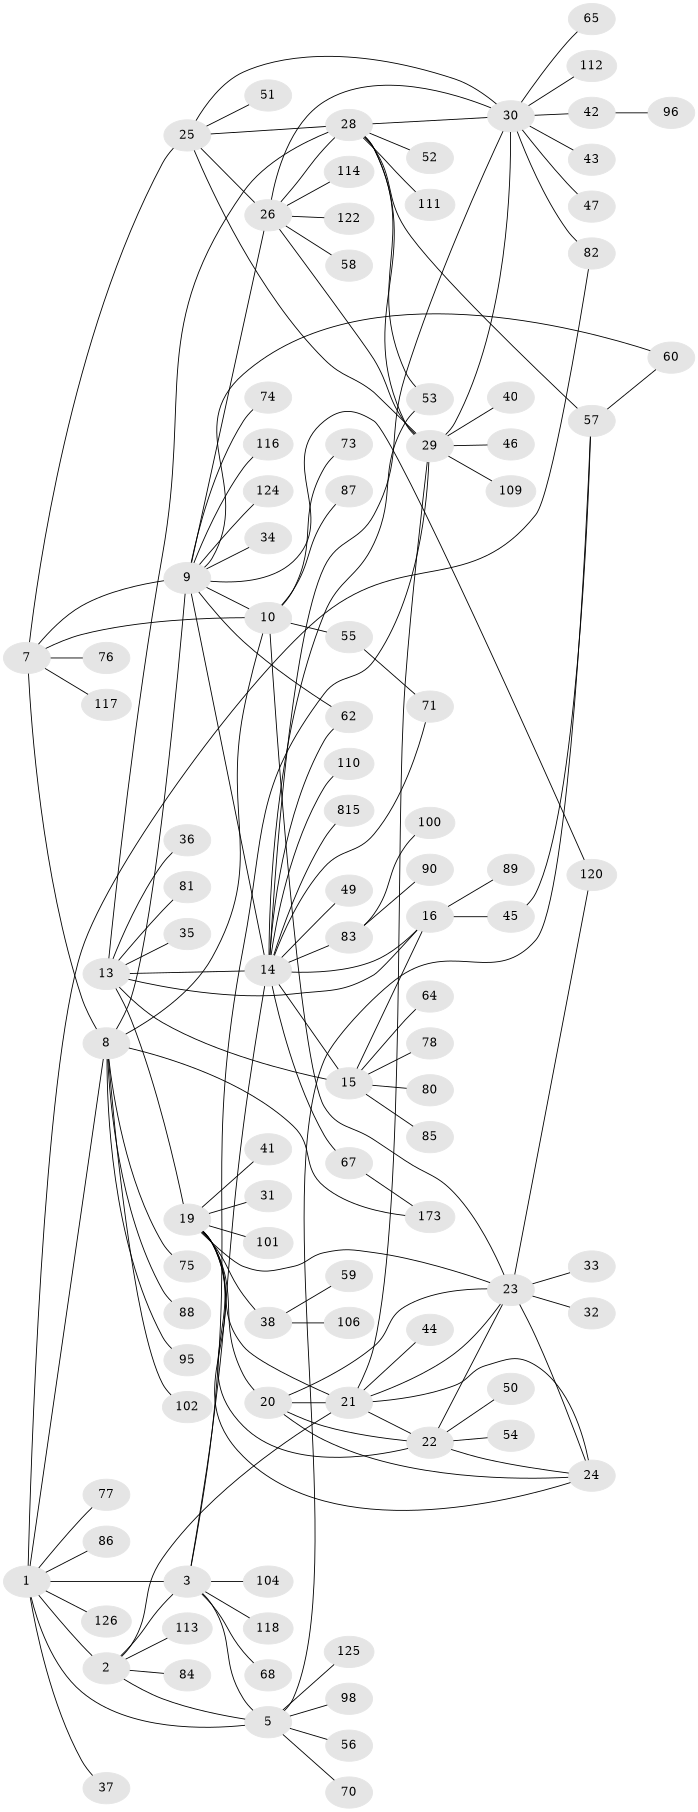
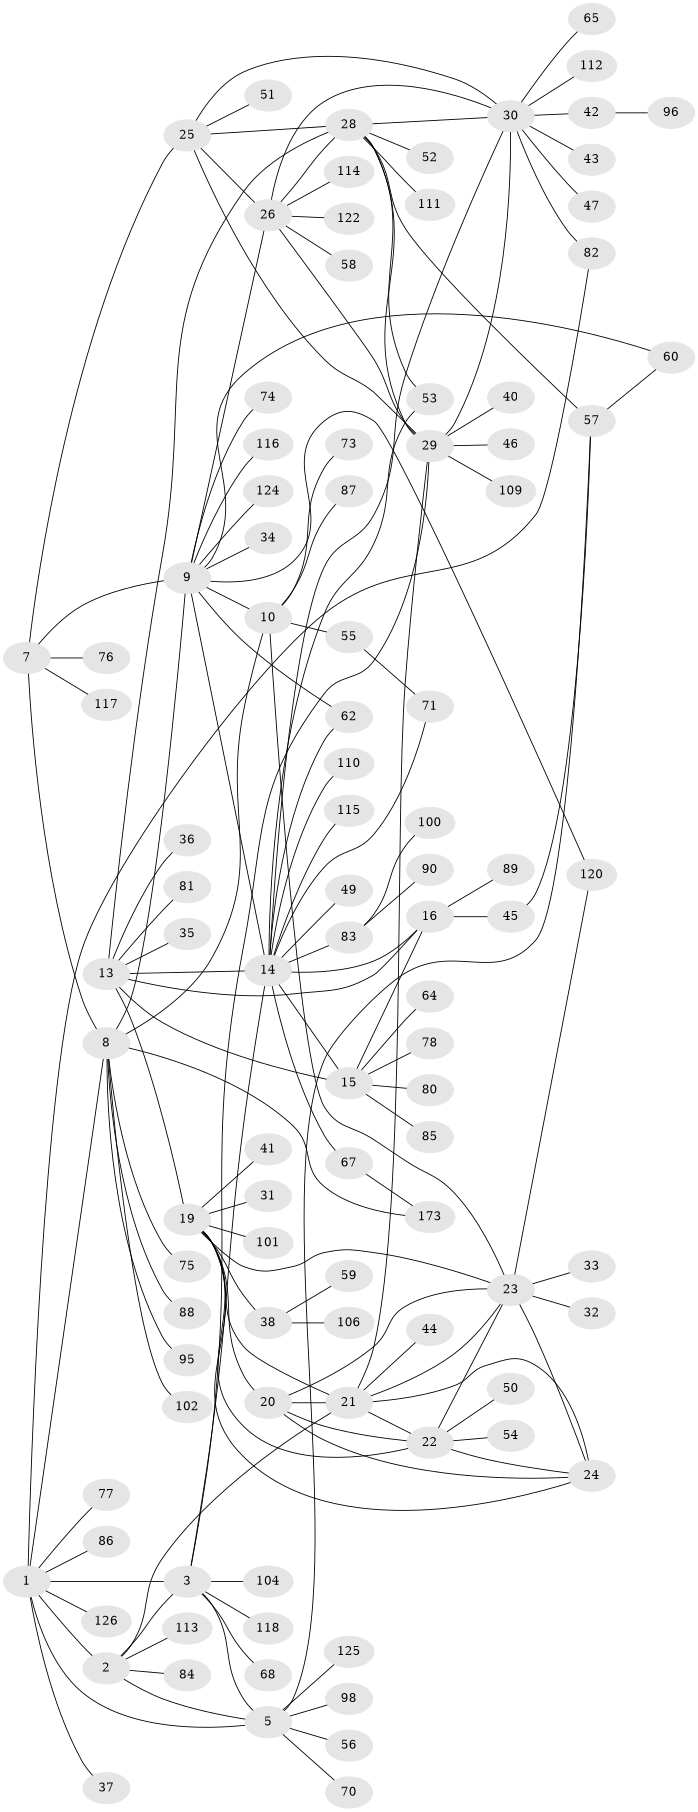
edge "10" -- "7": removed
node "815": label "815" -> "115"
